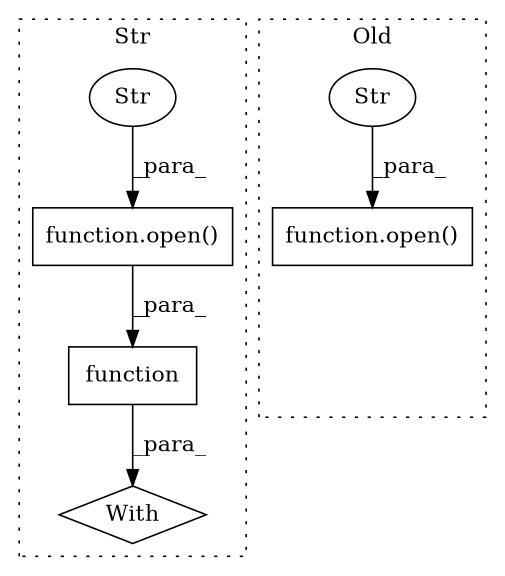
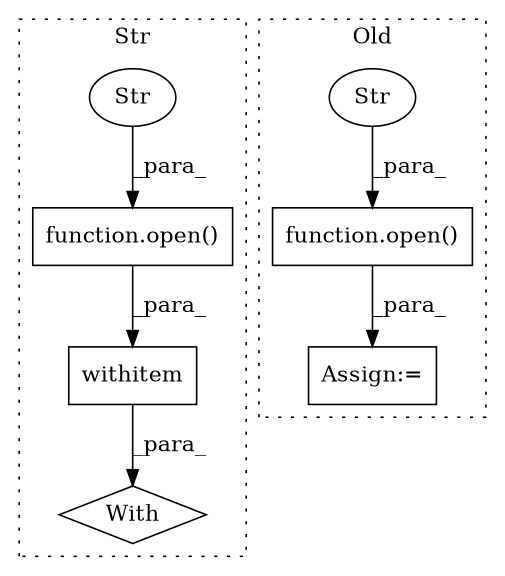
node "function": label "function" -> "withitem"
node "Assign:=": added
